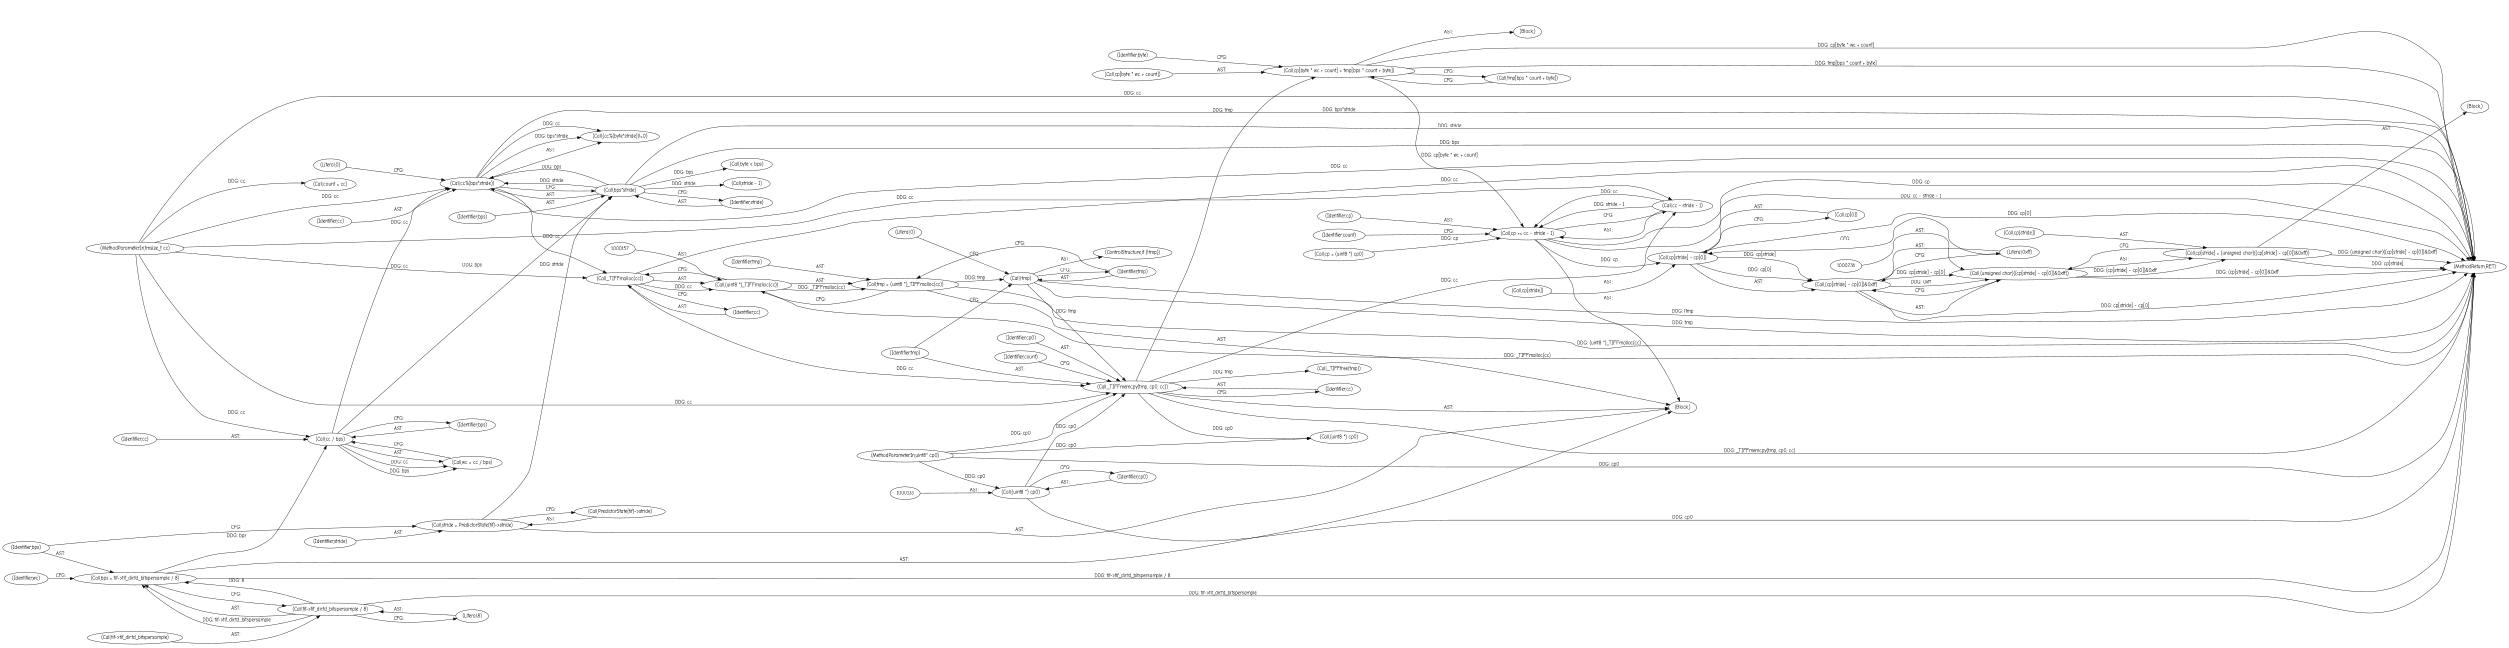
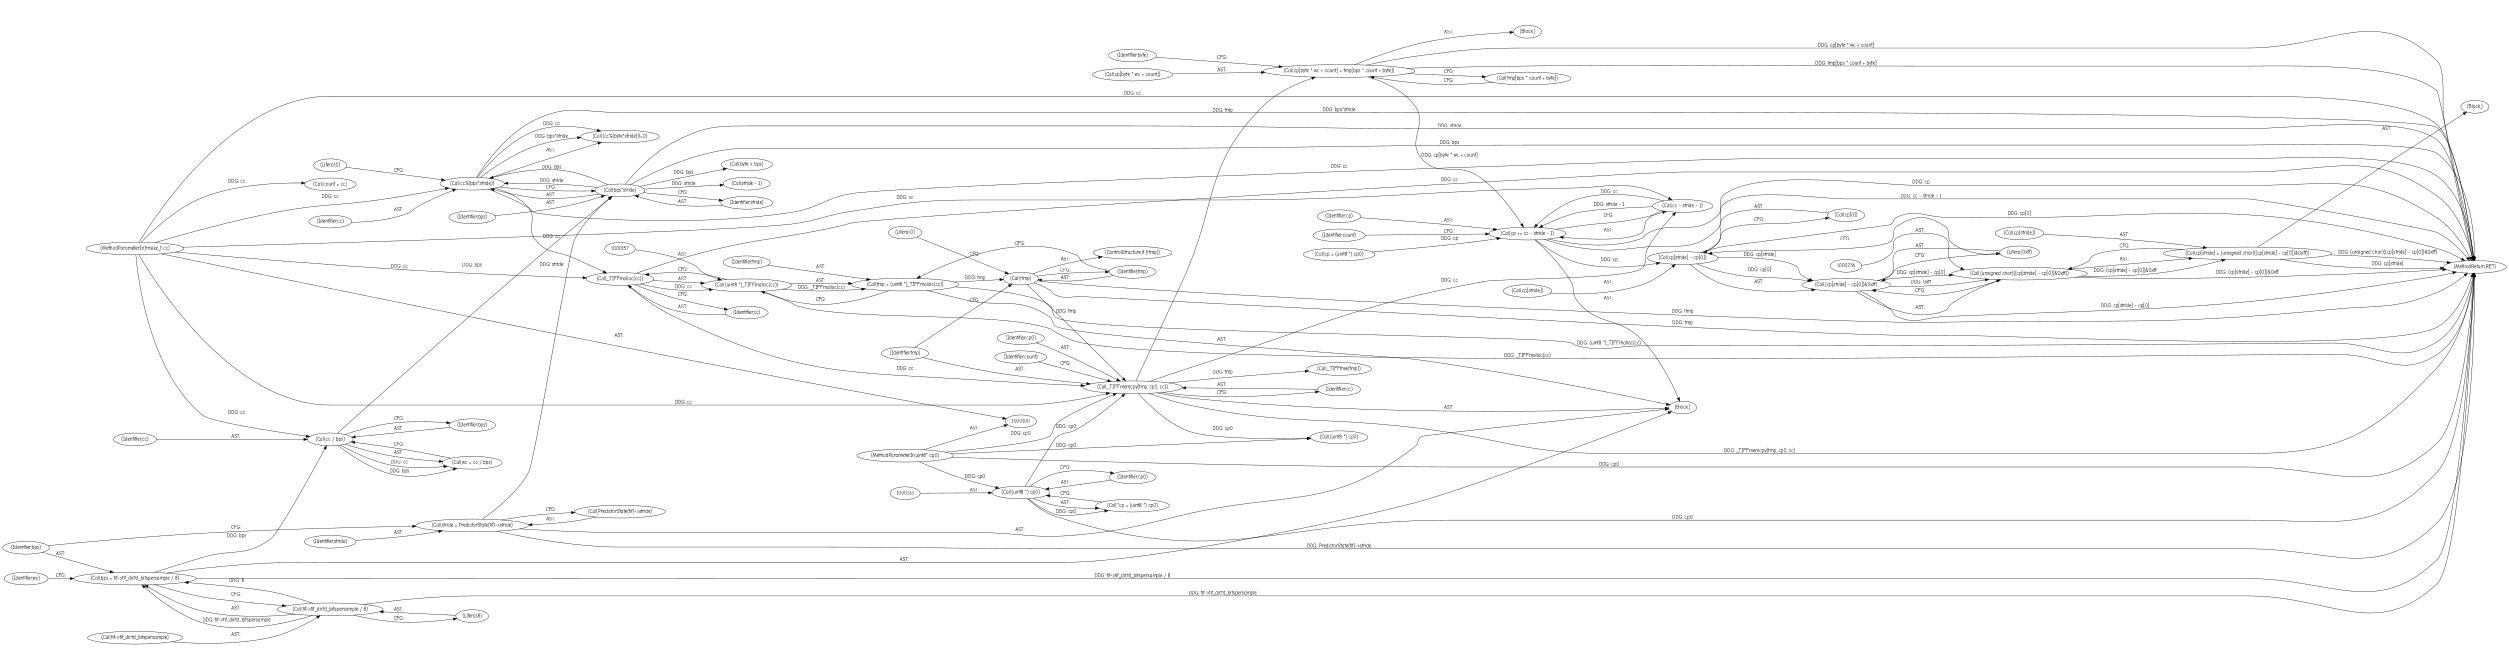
edge "(Call,cc / bps)" -> "(Call,cc%(bps*stride))": removed, label "DDG: cc"
node "1000100": added
node "(Call,*cp = (uint8 *) cp0)": added
edge "(Call,stride = PredictorState(tif)->stride)" -> "(MethodReturn,RET)": added, label "DDG: PredictorState(tif)->stride"
